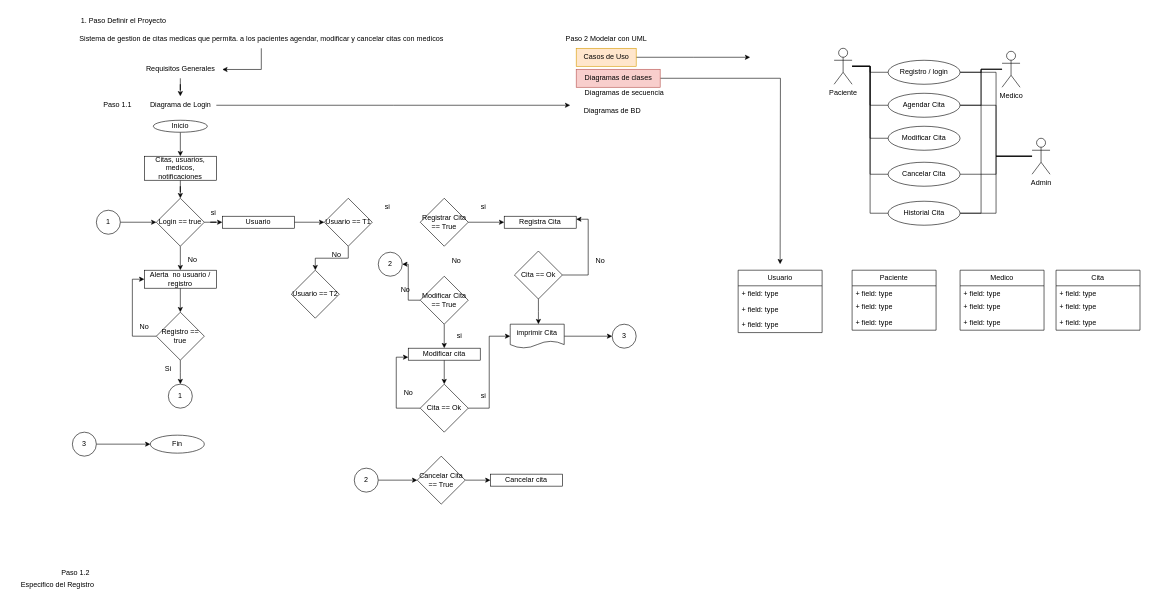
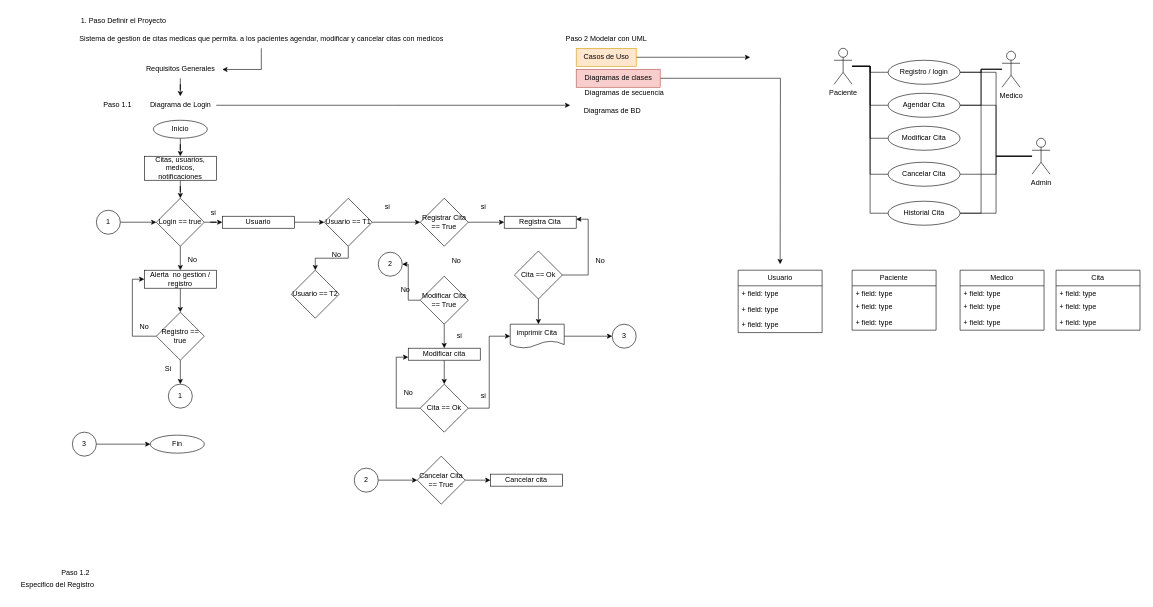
node "Inicio": size 54x12 -> 54x18
edge "Usuario == T1" -> "Registrar Cita == True": added
node "Alerta no usuario / registro": label "Alerta no usuario / registro" -> "Alerta no gestion / registro"
